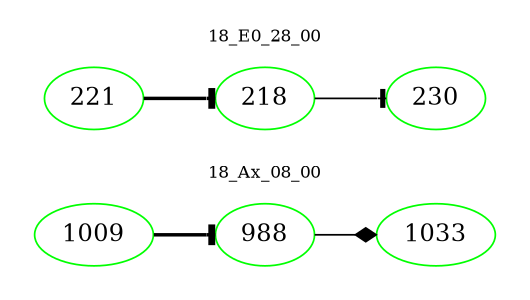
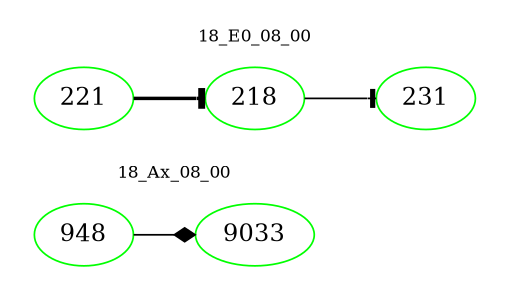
cluster "18_E0_28_00": label "18_E0_28_00" -> "18_E0_08_00"
node "230": label "230" -> "231"
node "1009": removed
node "988": label "988" -> "948"
node "1033": label "1033" -> "9033"
